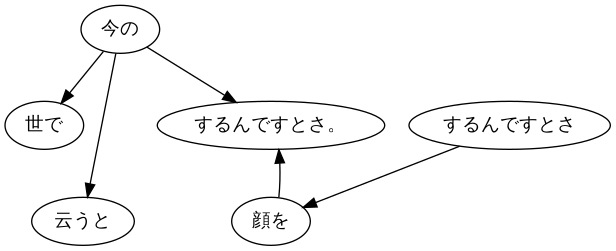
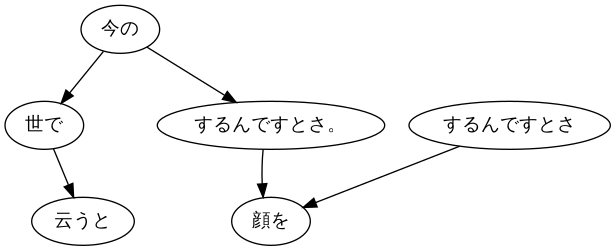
edge "今の" -> "云うと": now "世で" -> "云うと"
edge "顔を" -> "するんですとさ。": reversed
